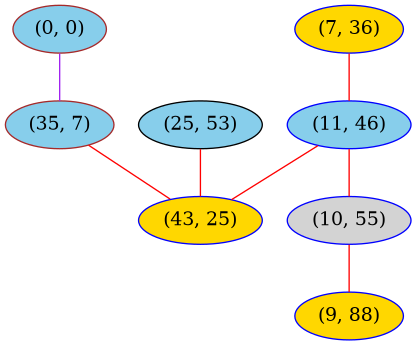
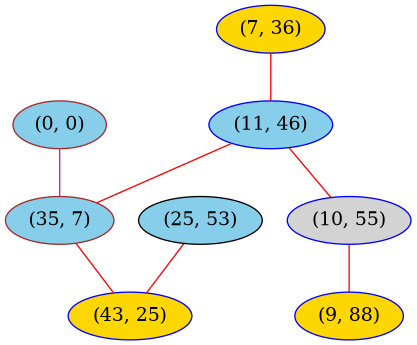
edge "(11, 46)" -- "(43, 25)": now "(11, 46)" -- "(35, 7)"
